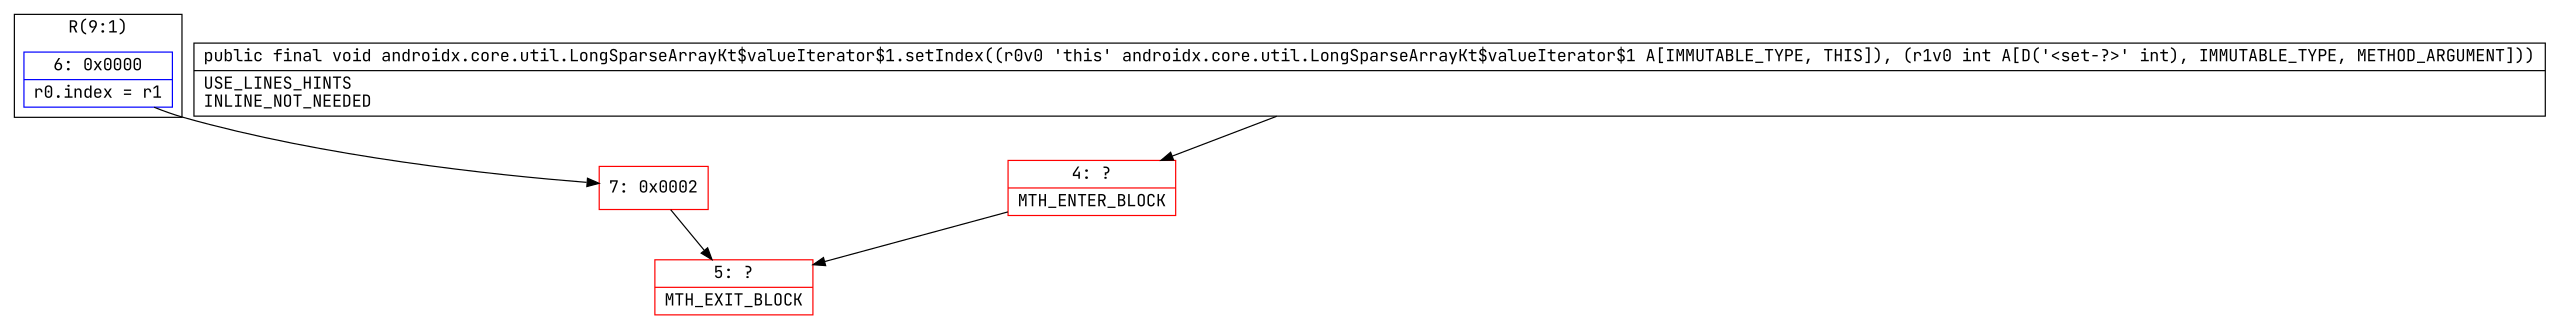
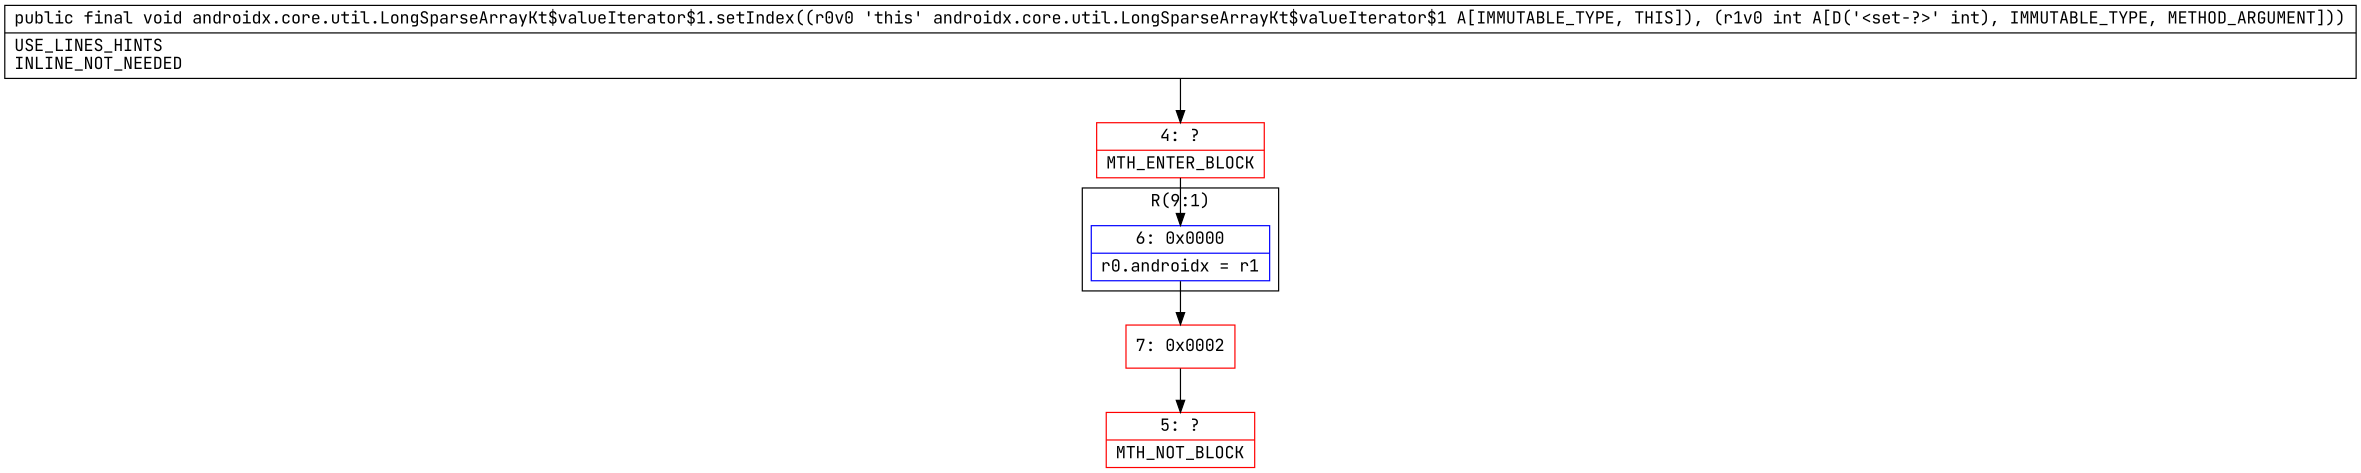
node "6: 0x0000": text "r0.index = r1" -> "r0.androidx = r1"
edge "4: ?" -> "5: ?": now "4: ?" -> "6: 0x0000"
node "5: ?": text "MTH_EXIT_BLOCK" -> "MTH_NOT_BLOCK"
